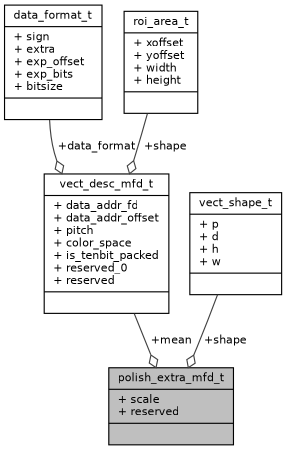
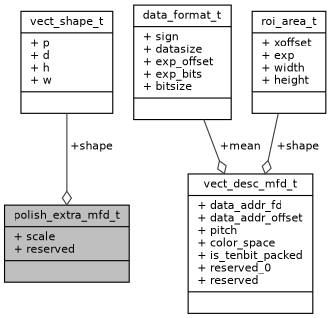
node "data_format_t": text "+ extra" -> "+ datasize"
node "roi_area_t": text "+ yoffset" -> "+ exp"
edge "data_format_t" -> "vect_desc_mfd_t": label " +data_format" -> " +mean"
edge "vect_desc_mfd_t" -> "polish_extra_mfd_t": removed, label "+mean"
